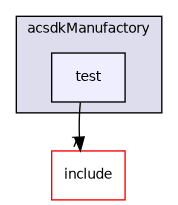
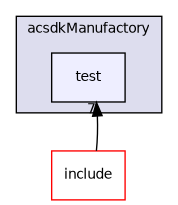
edge "test" -> "include": reversed
